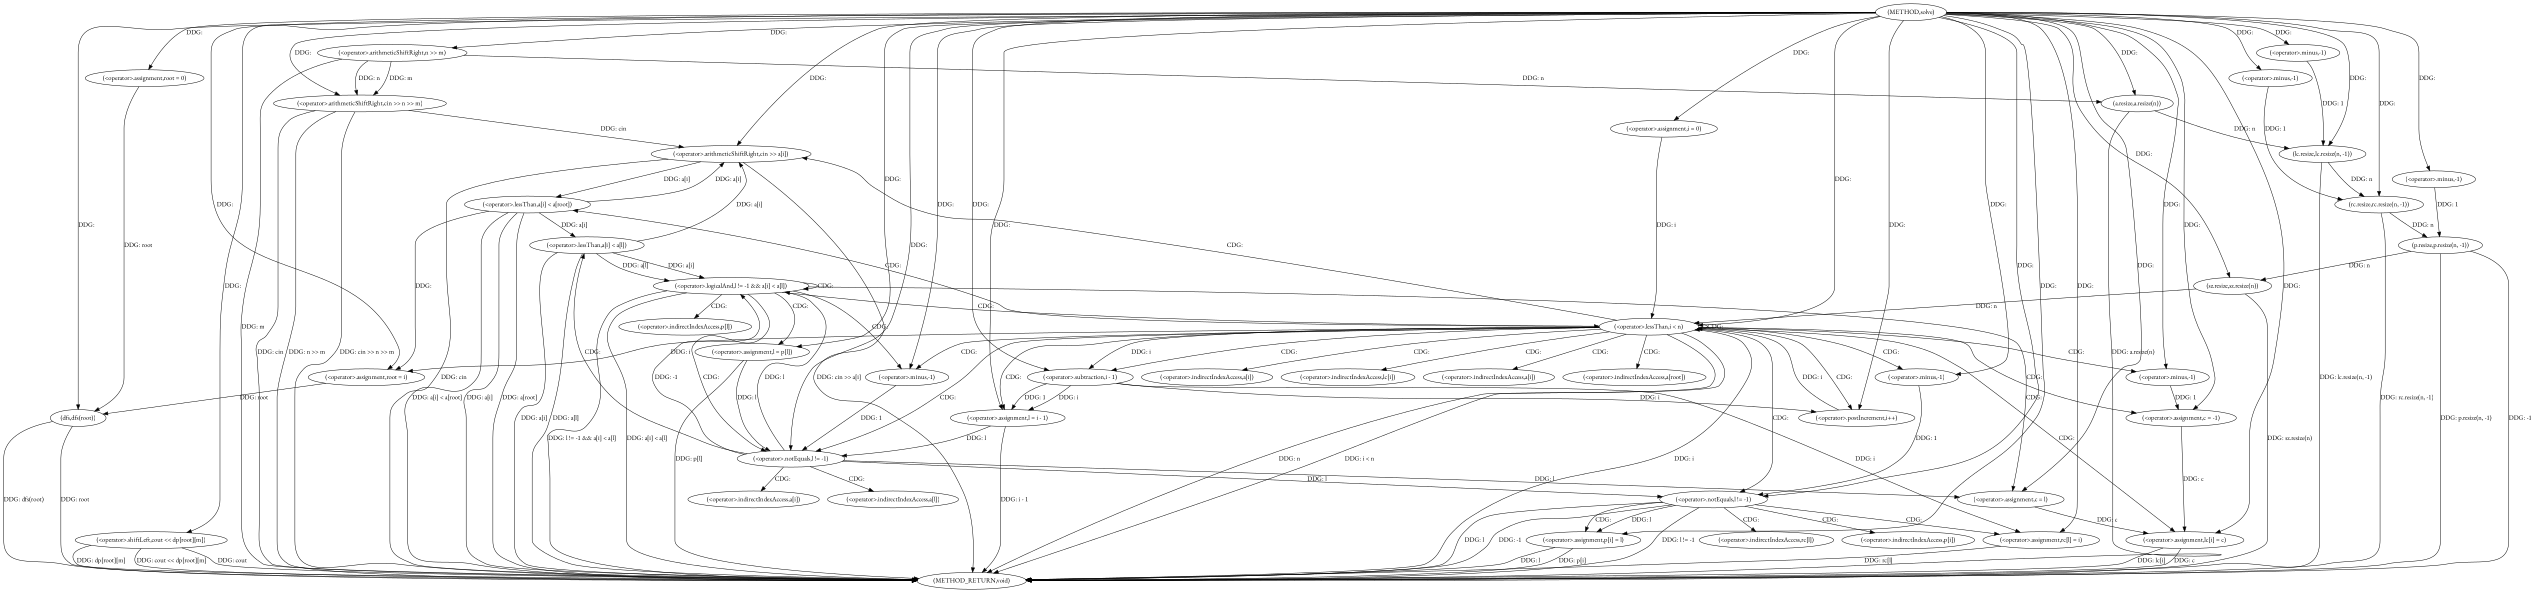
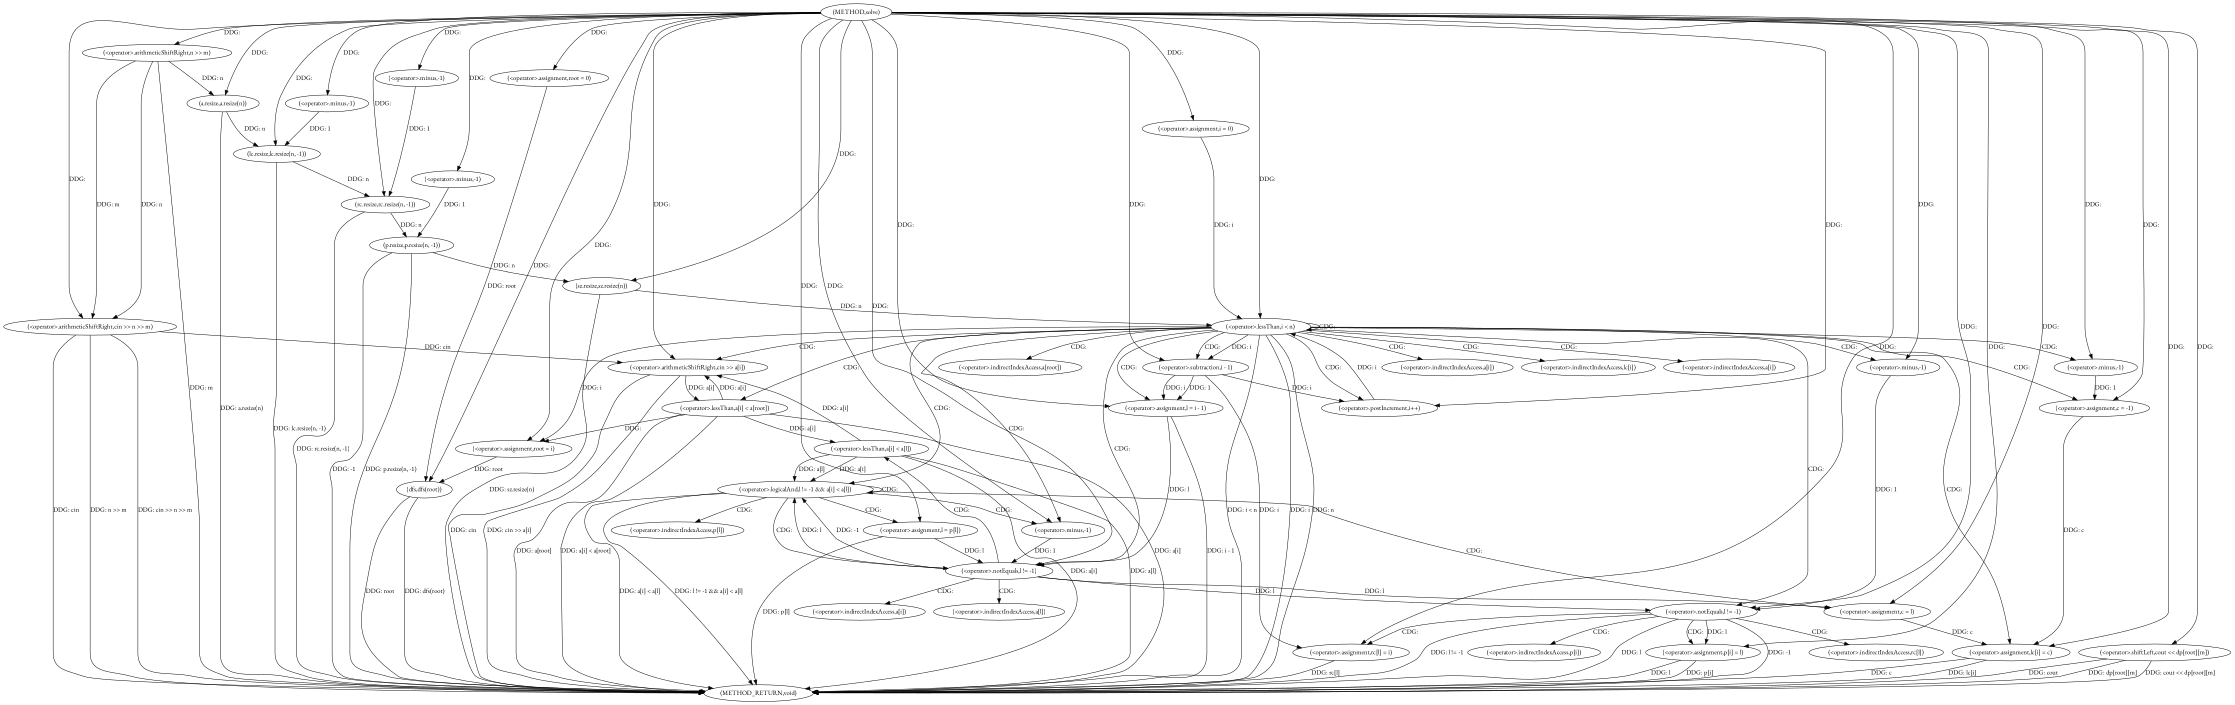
edge "(<operator>.logicalAnd,l != -1 && a[i] < a[l])" -> "(<operator>.lessThan,i < n)": reversed
